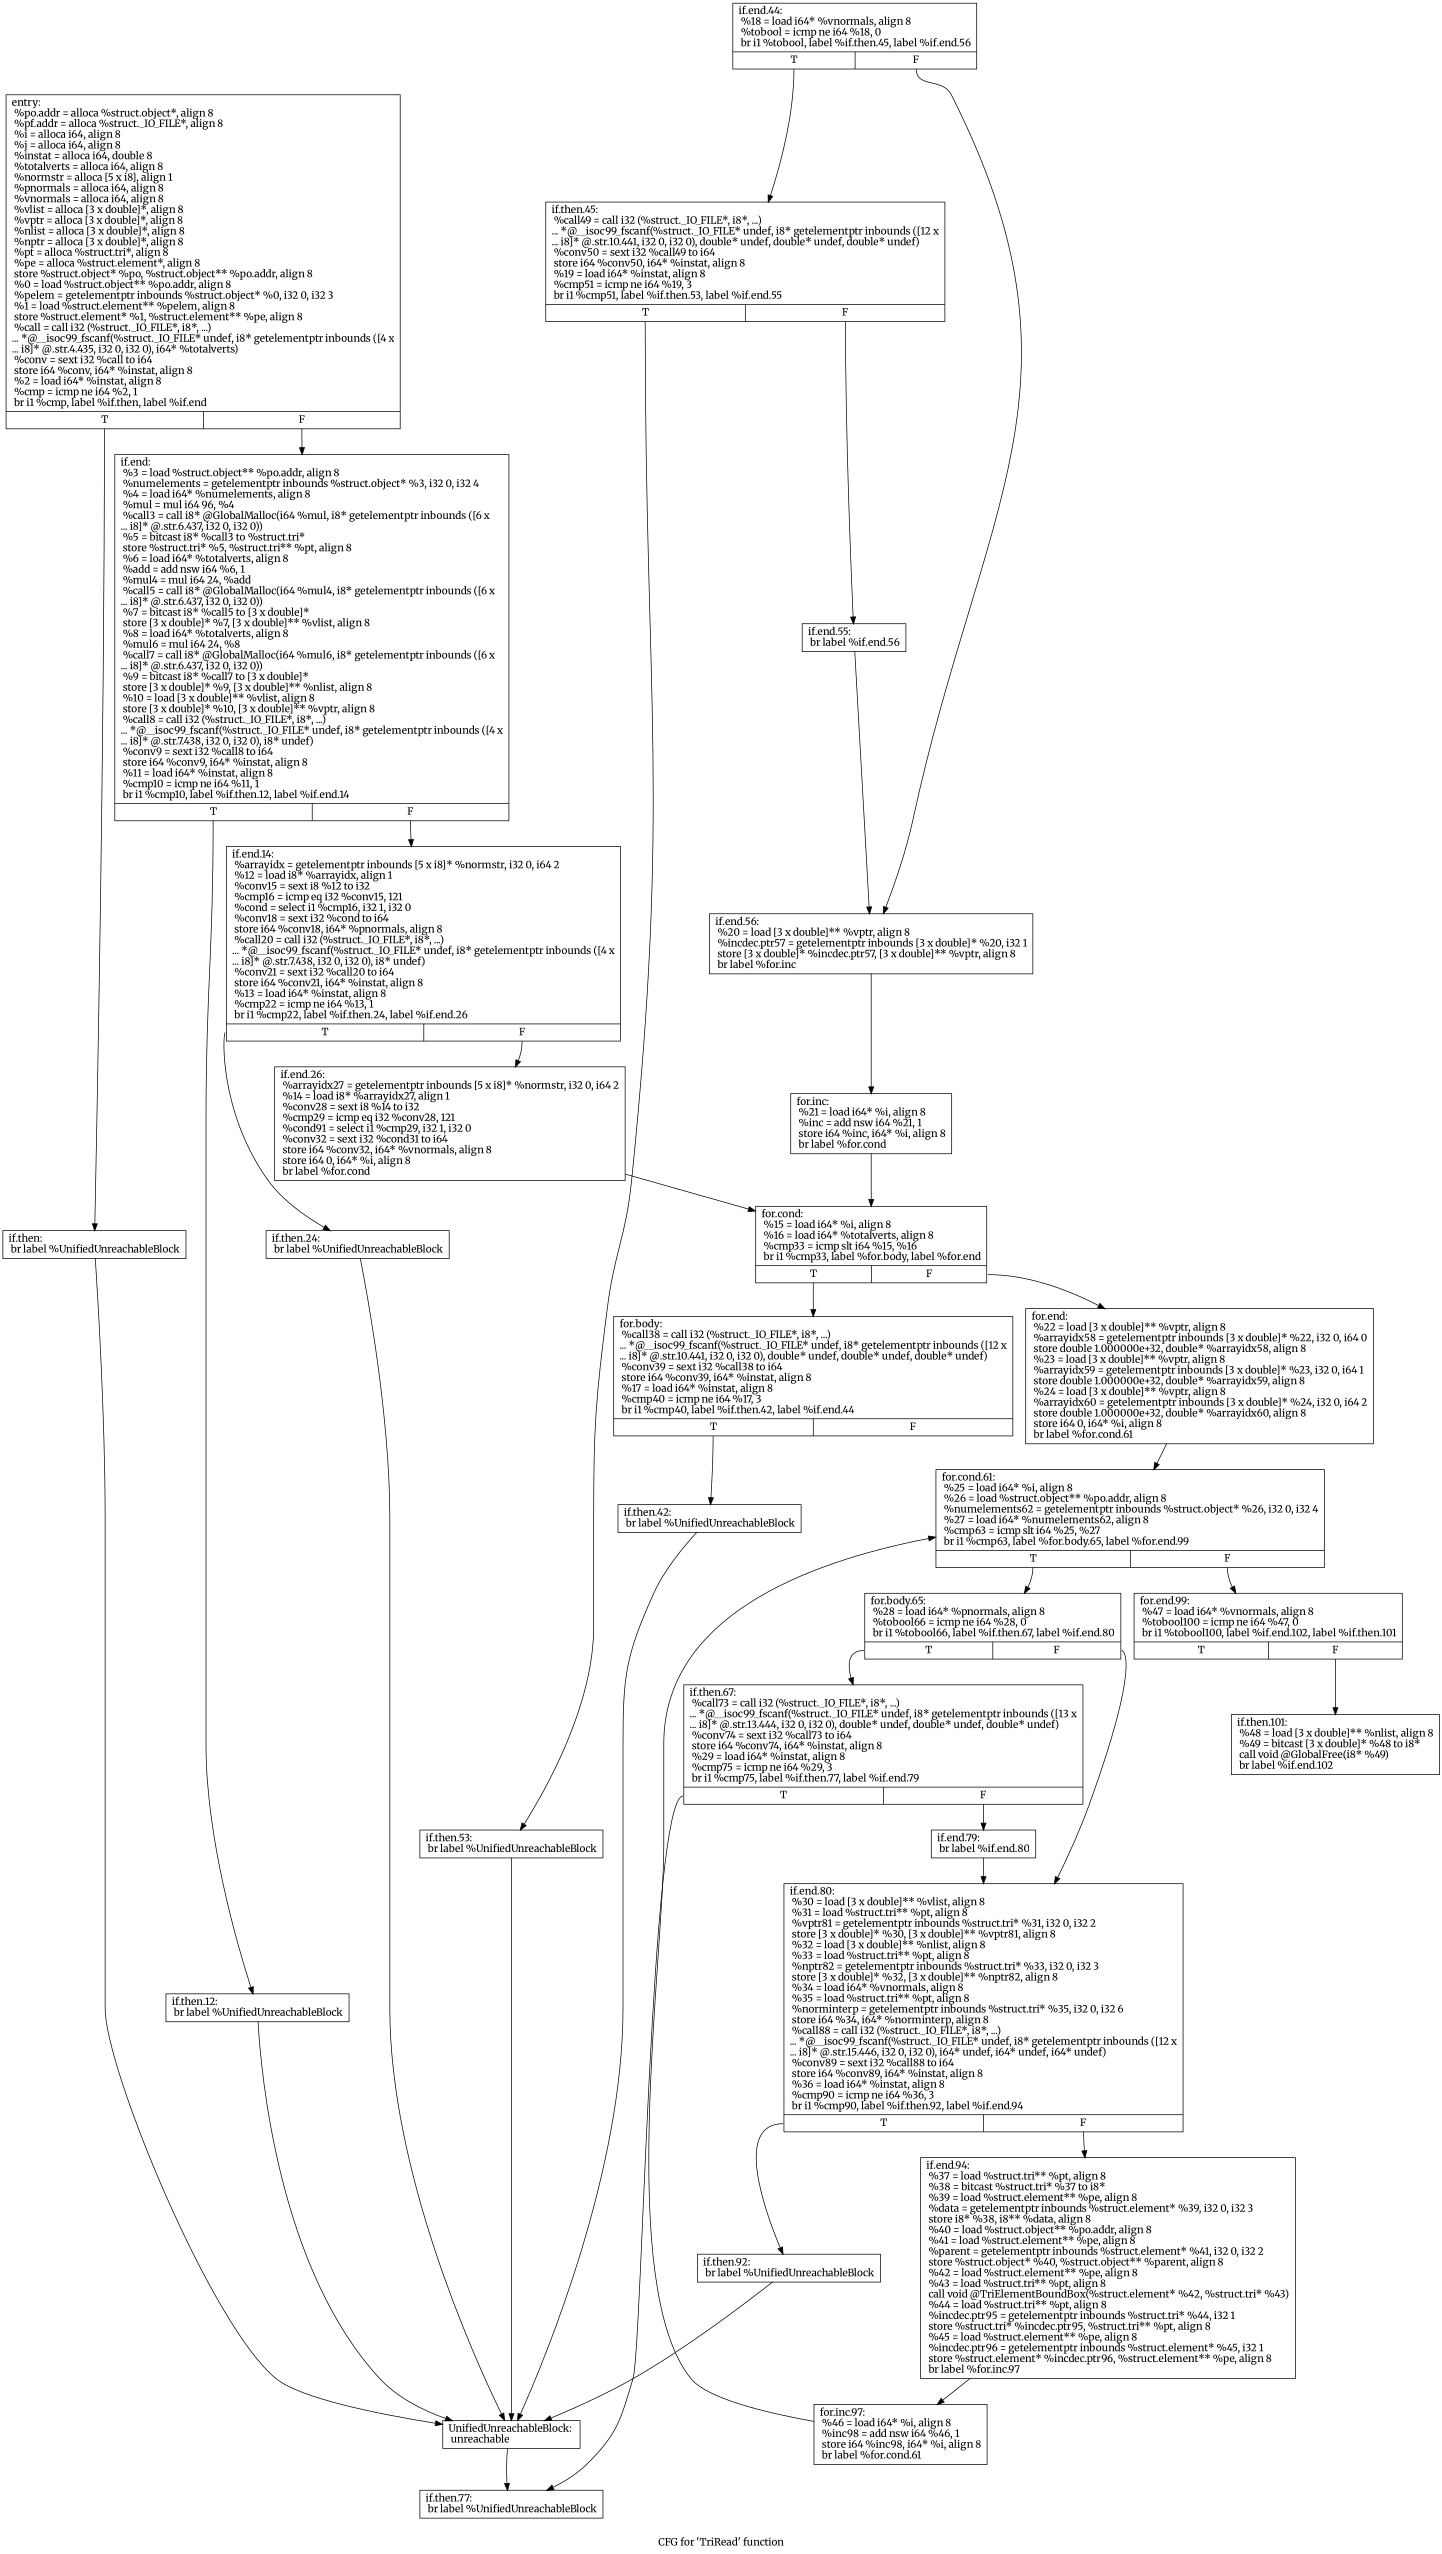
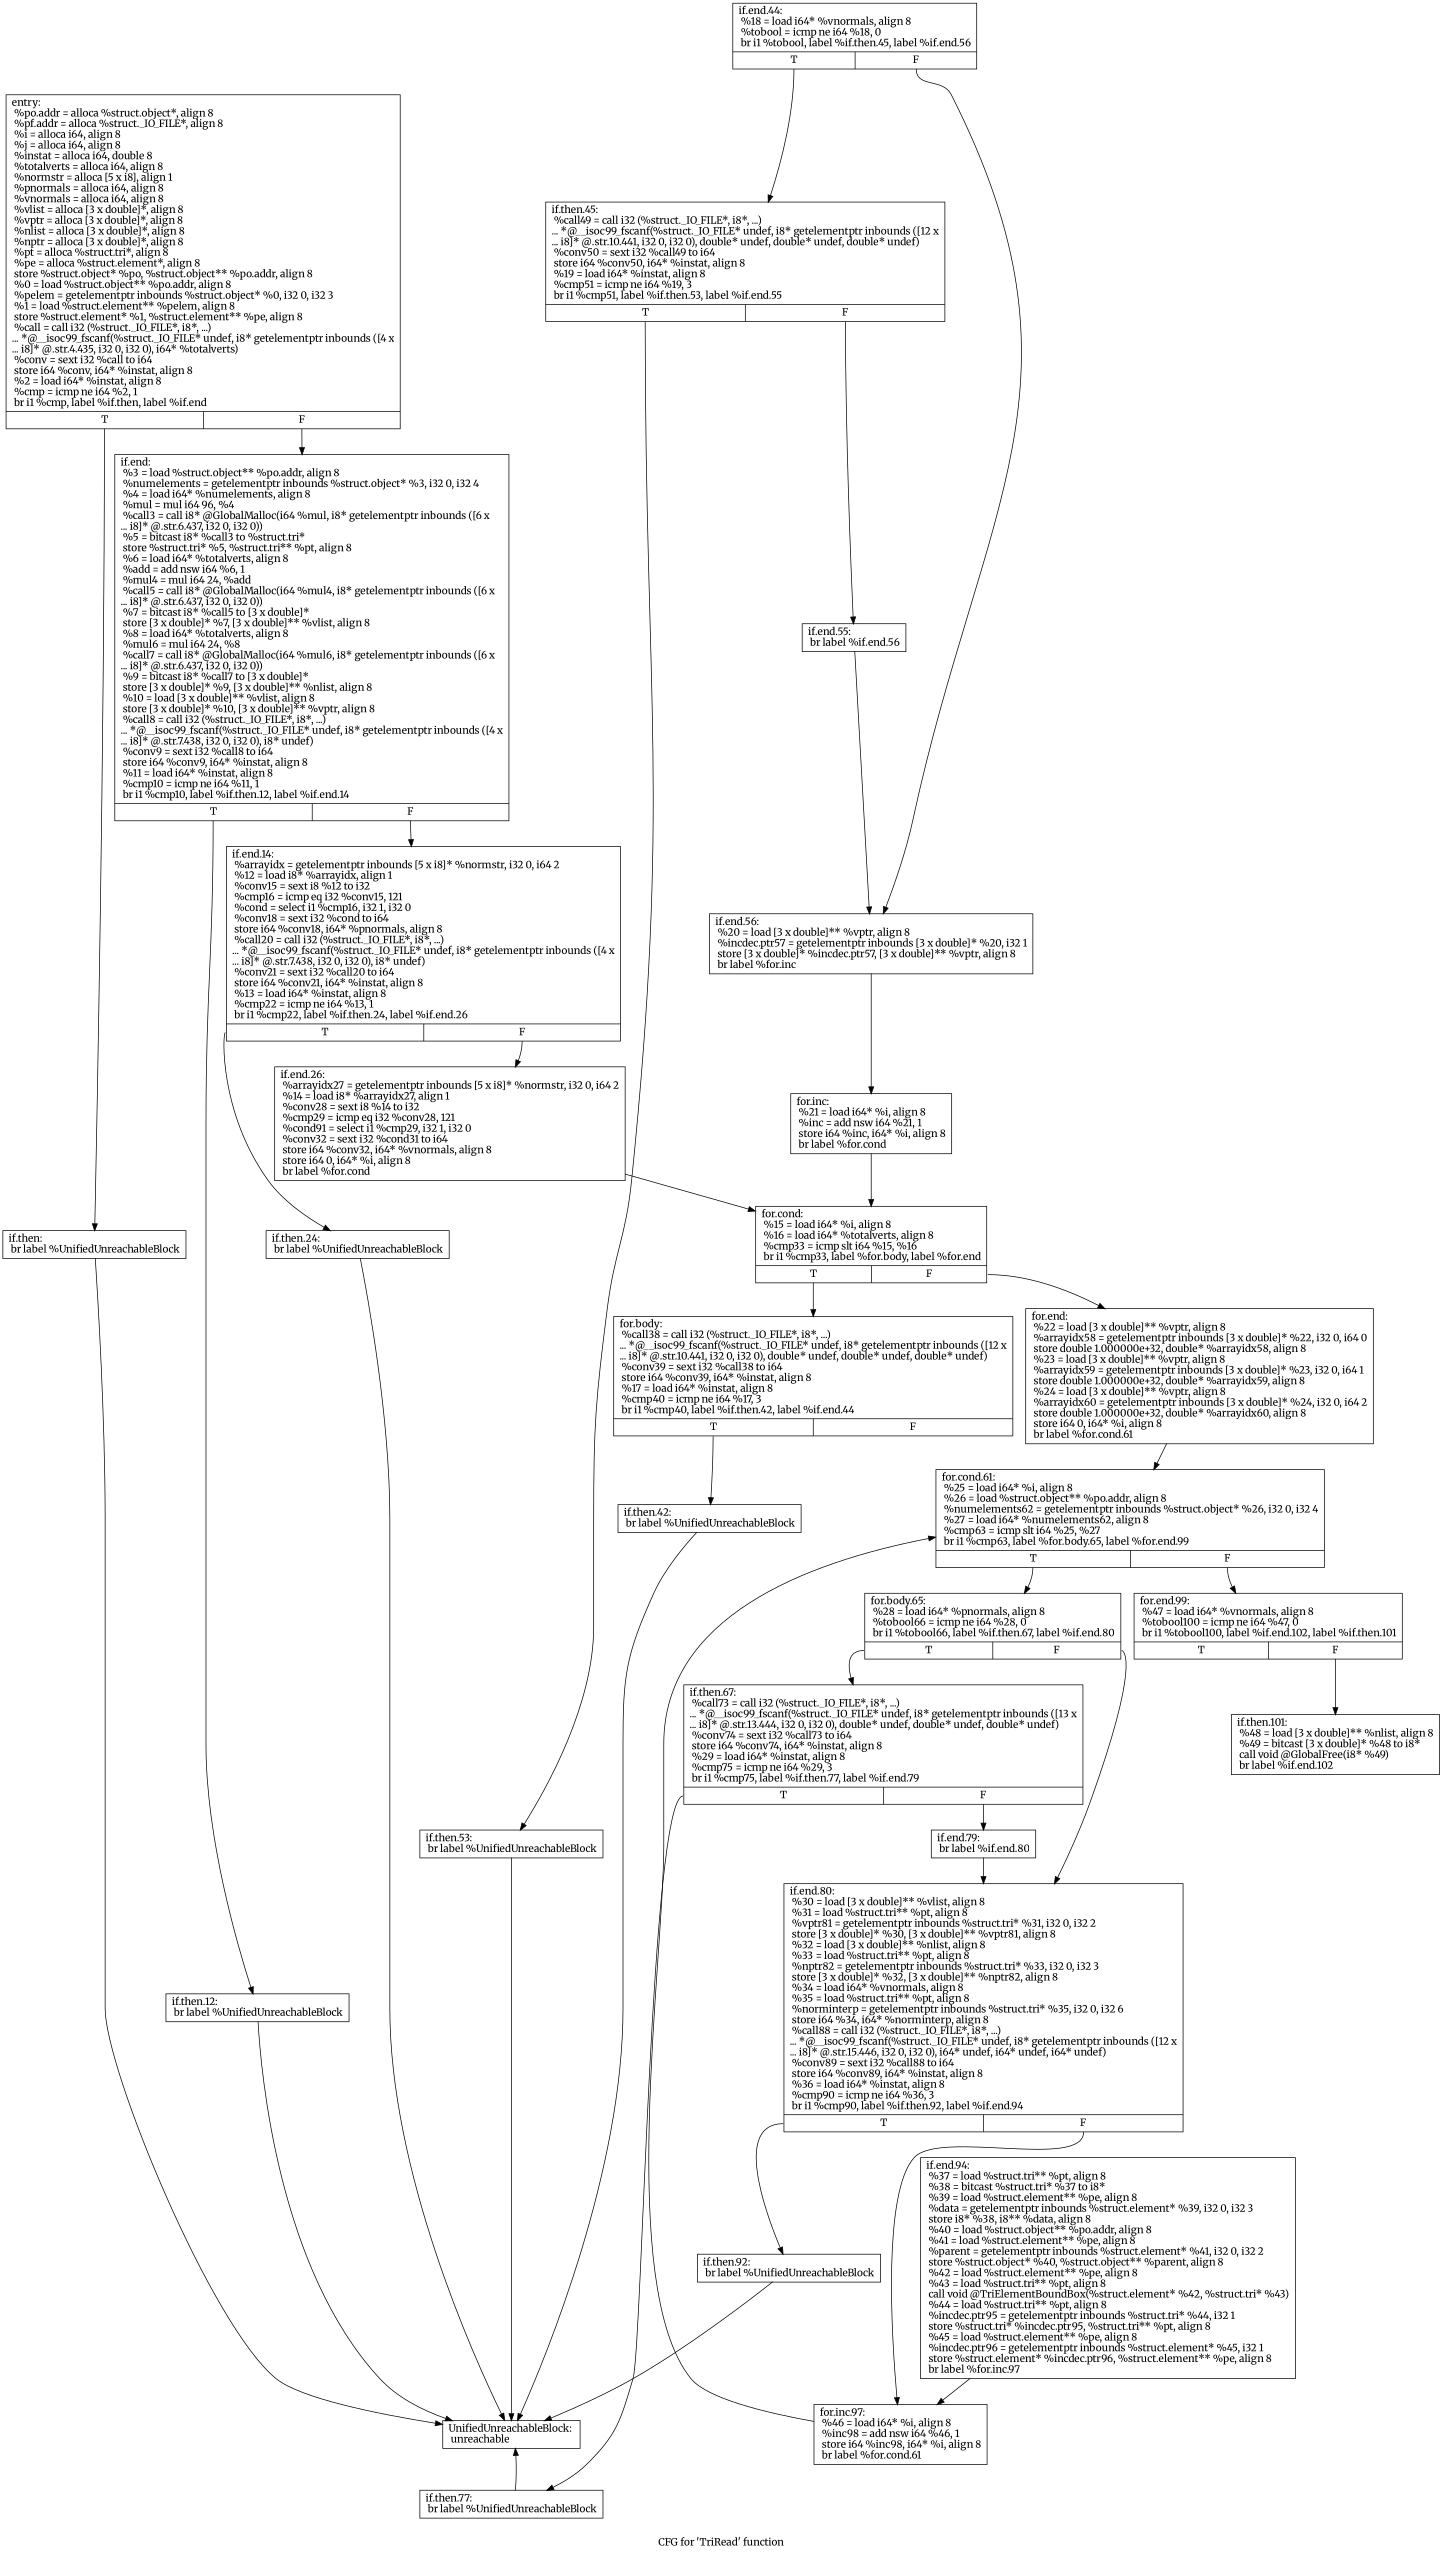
edge "if.end.80:" -> "if.end.94:": now "if.end.80:" -> "for.inc.97:"
edge "UnifiedUnreachableBlock:" -> "if.then.77:": reversed
